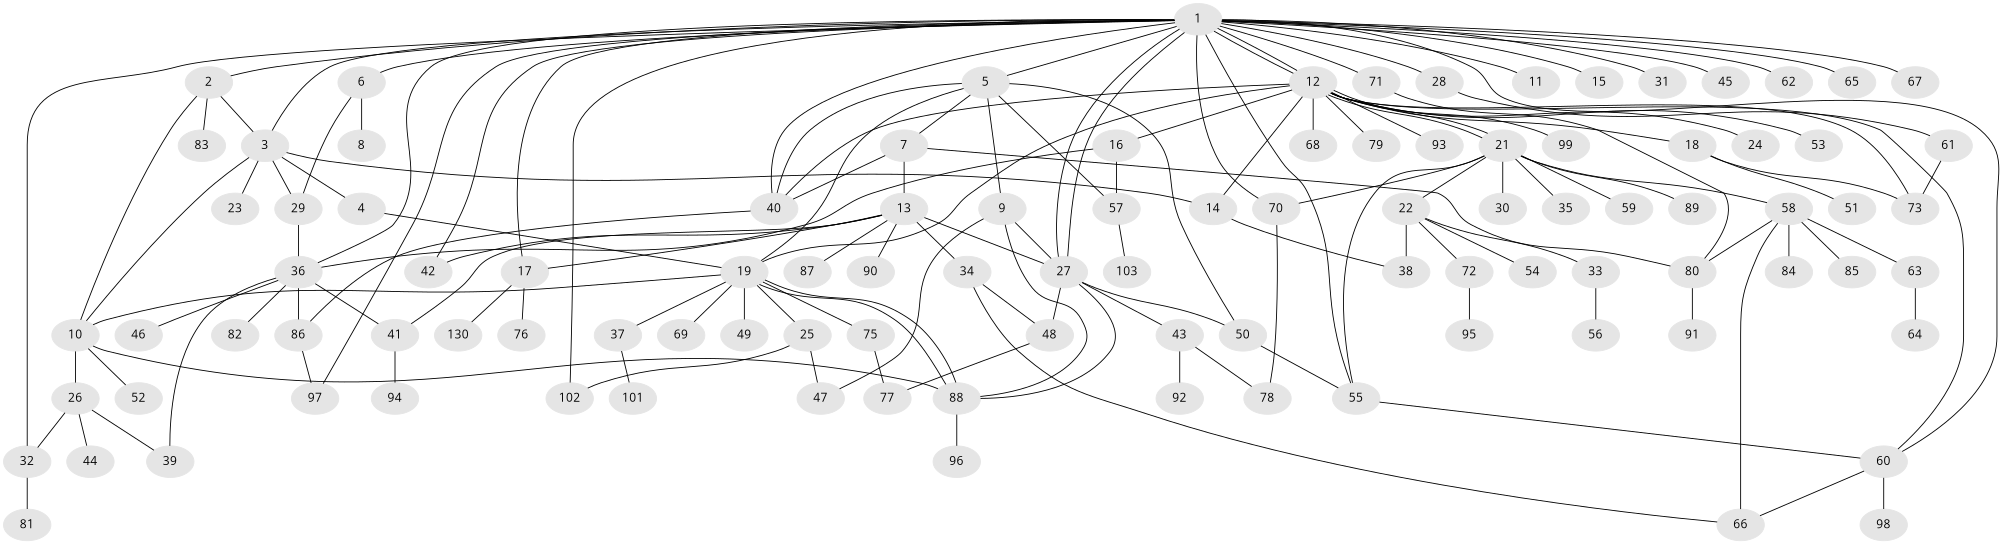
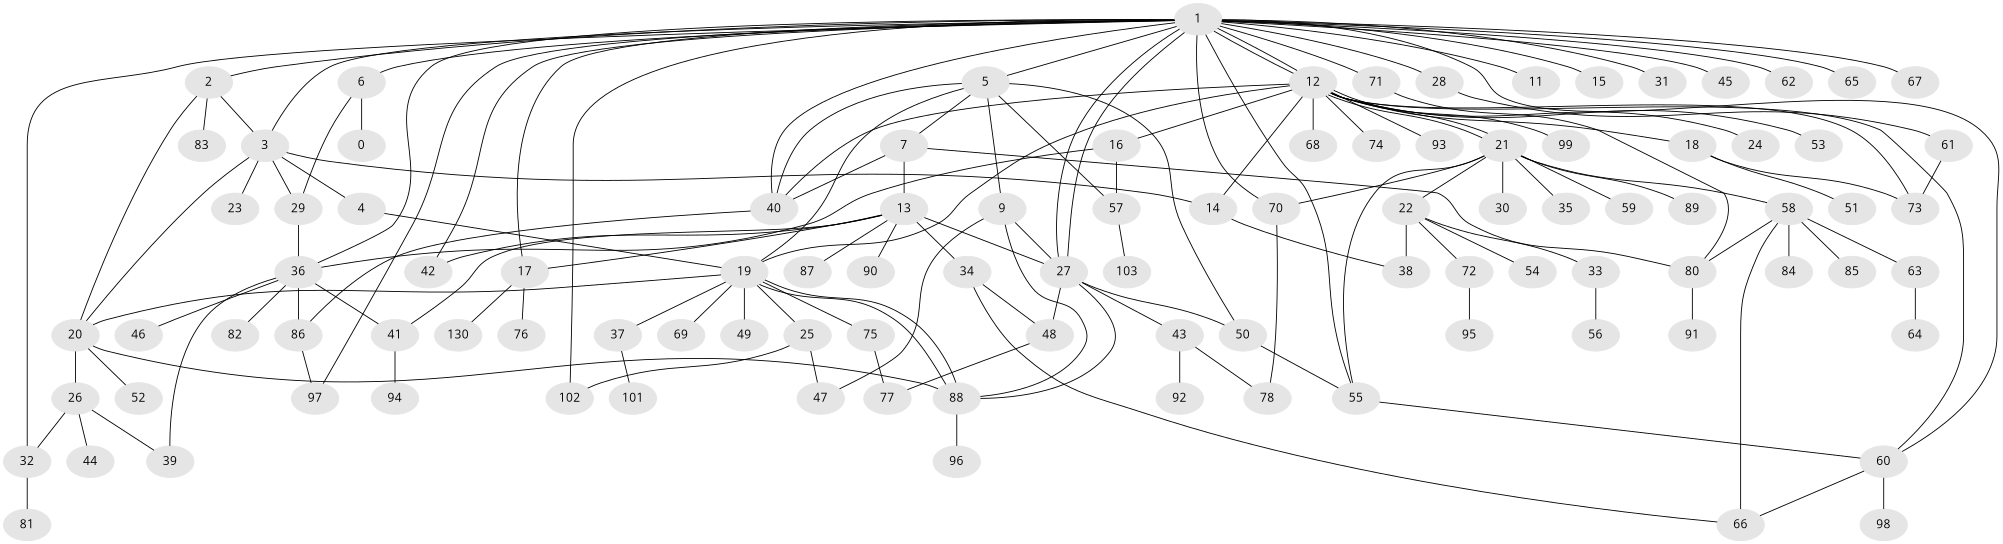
node "8": label "8" -> "0"
node "79": label "79" -> "74"
node "10": label "10" -> "20"
